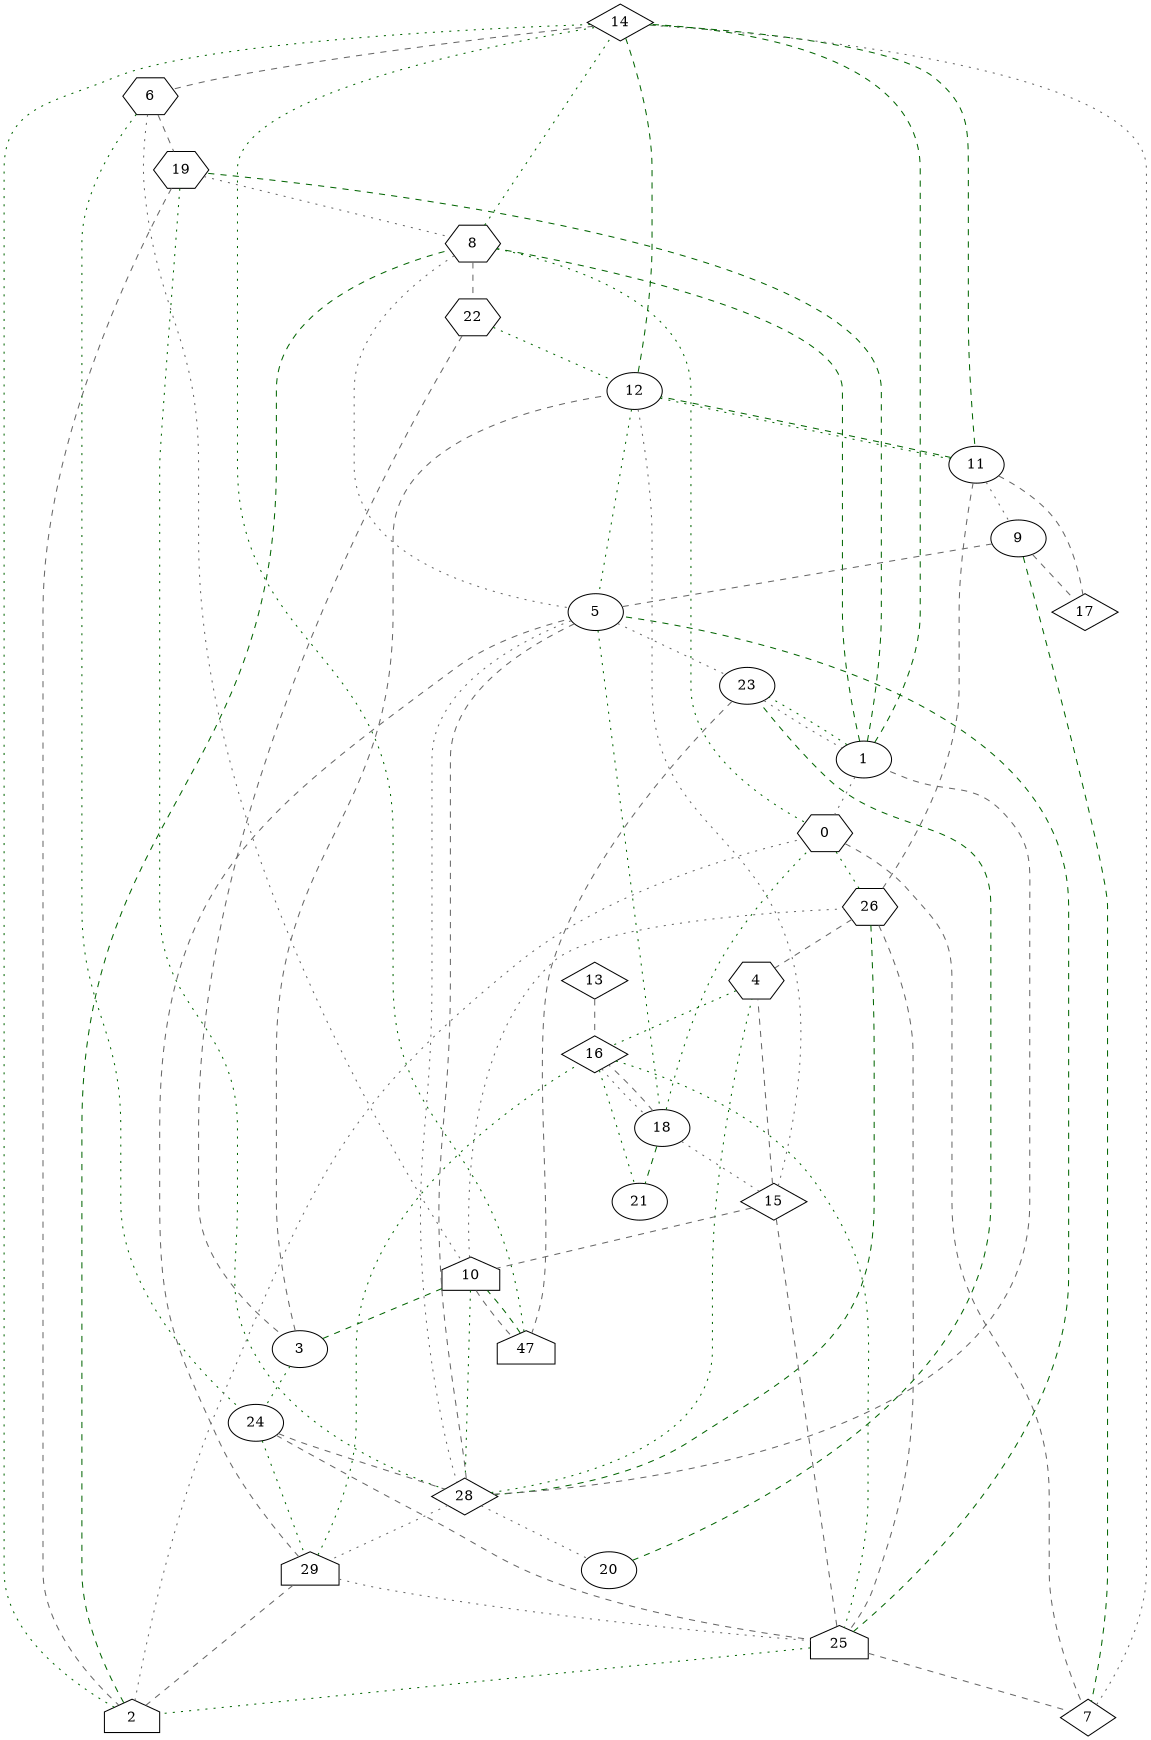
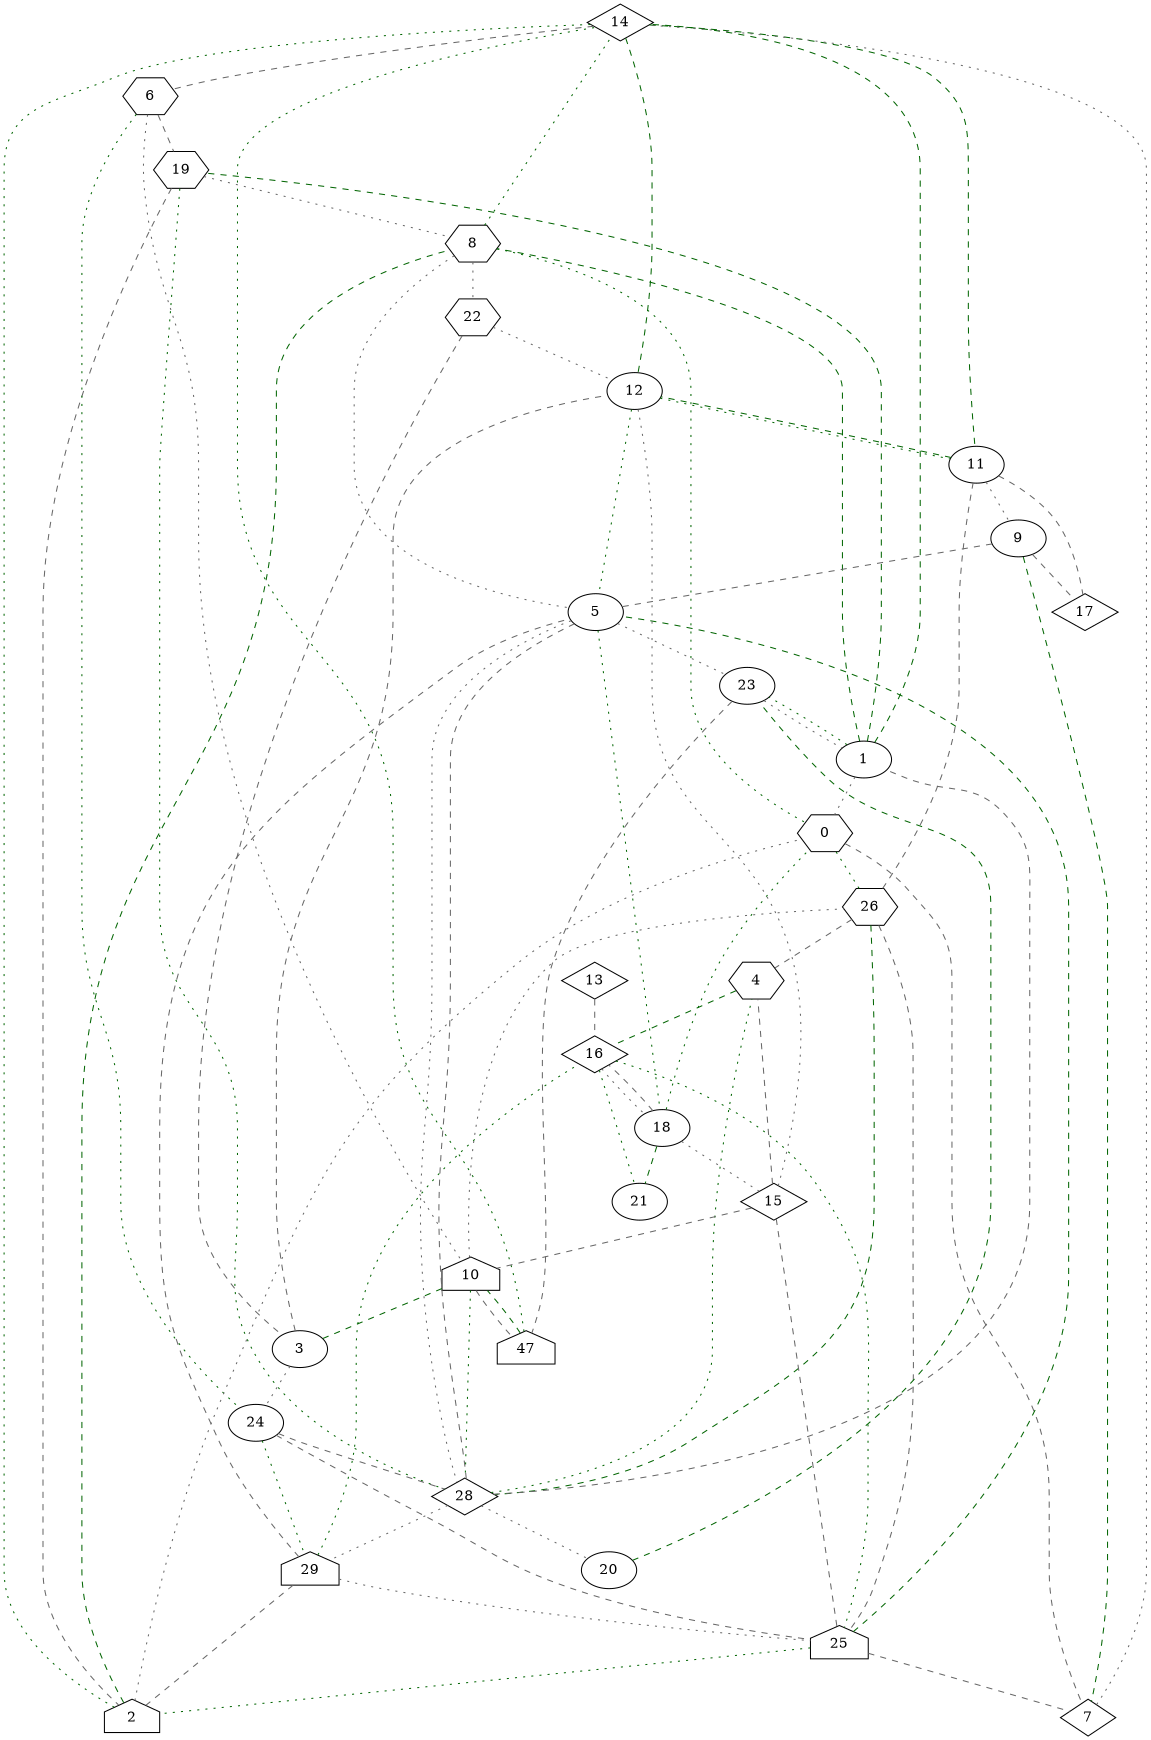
edge "8" -- "22": style dashed -> dotted
edge "22" -- "12": color darkgreen -> gray40
edge "4" -- "16": style dotted -> dashed
edge "3" -- "24": color darkgreen -> gray40
